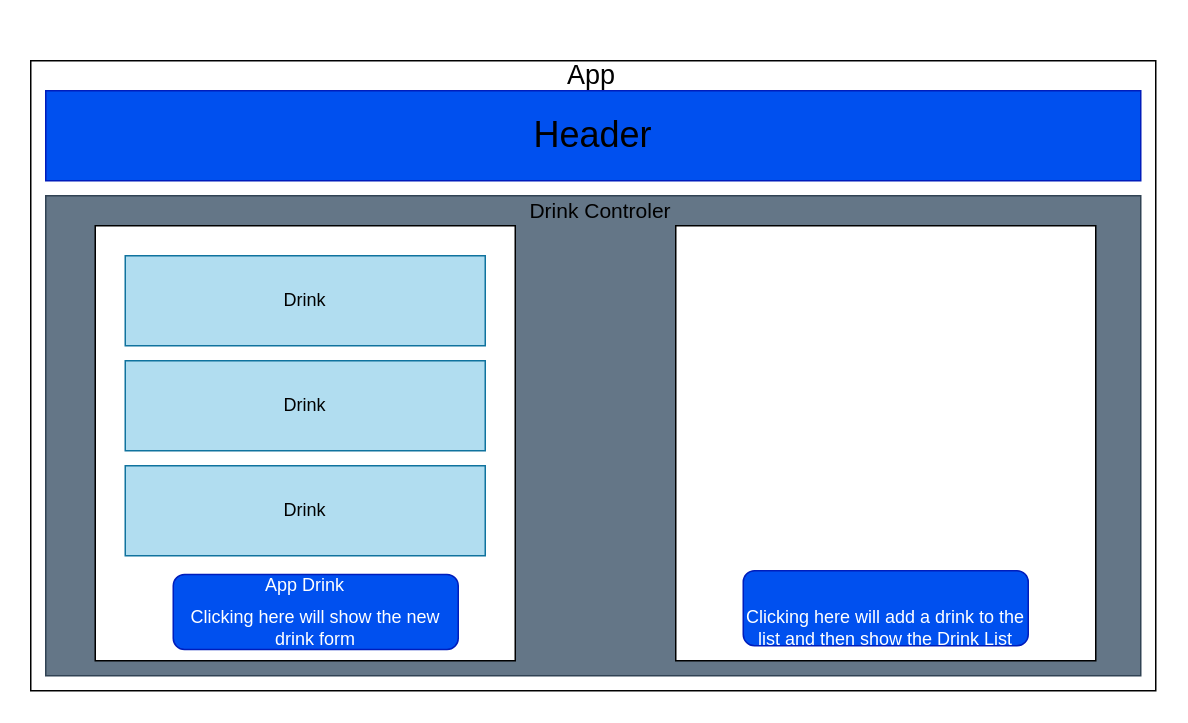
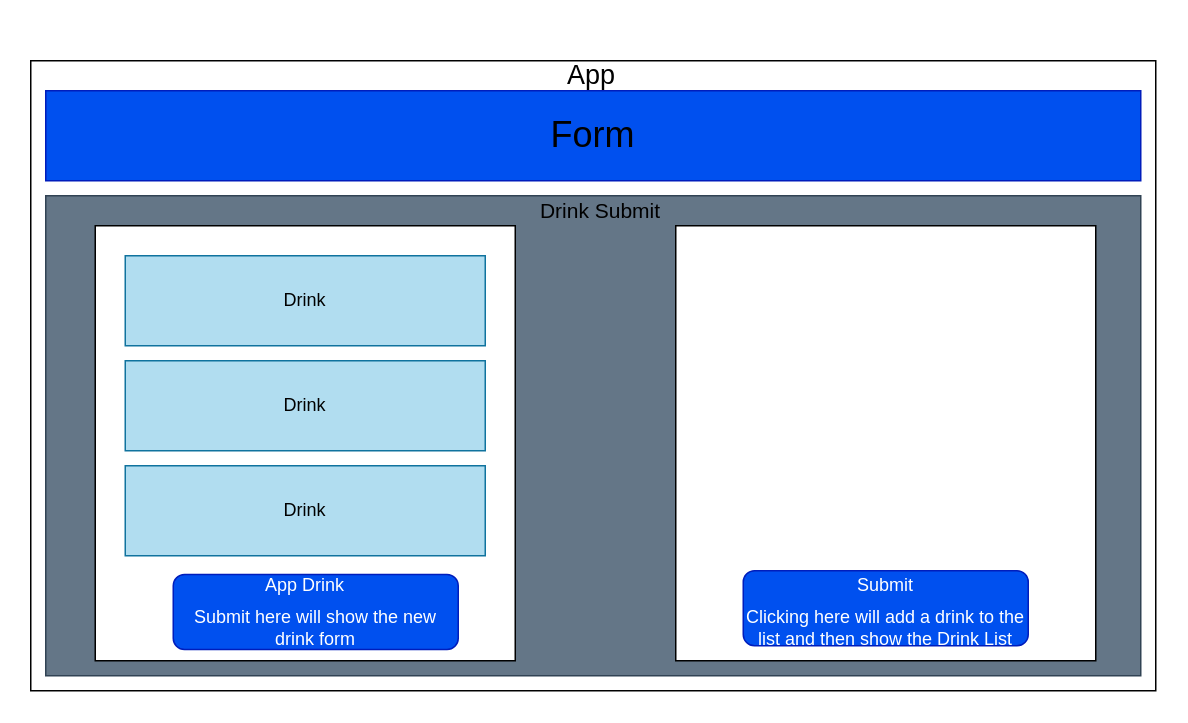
node "Header": label "Header" -> "Form"
node "Drink Controler": label "Drink Controler" -> "Drink Submit"
node "Submit": added
node "Clicking here will show the new drink form": label "Clicking here will show the new drink form" -> "Submit here will show the new drink form"
